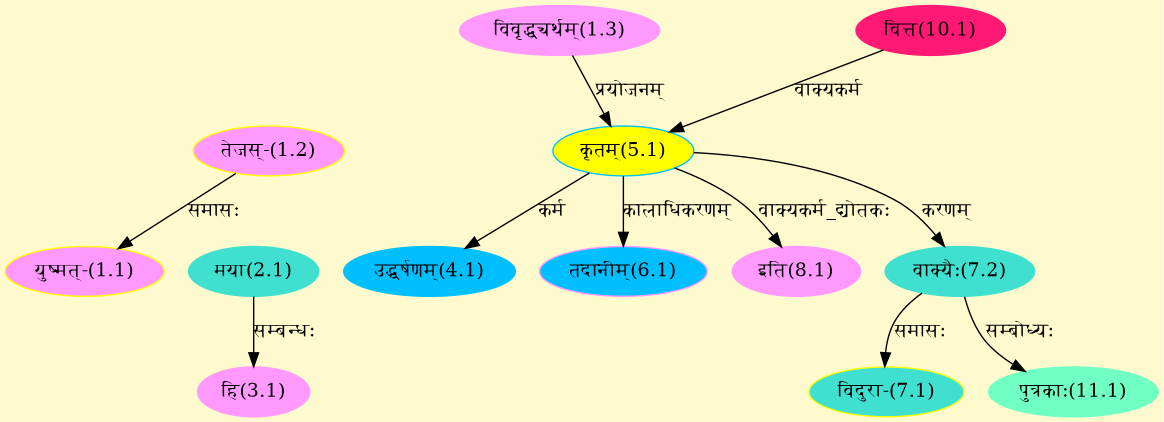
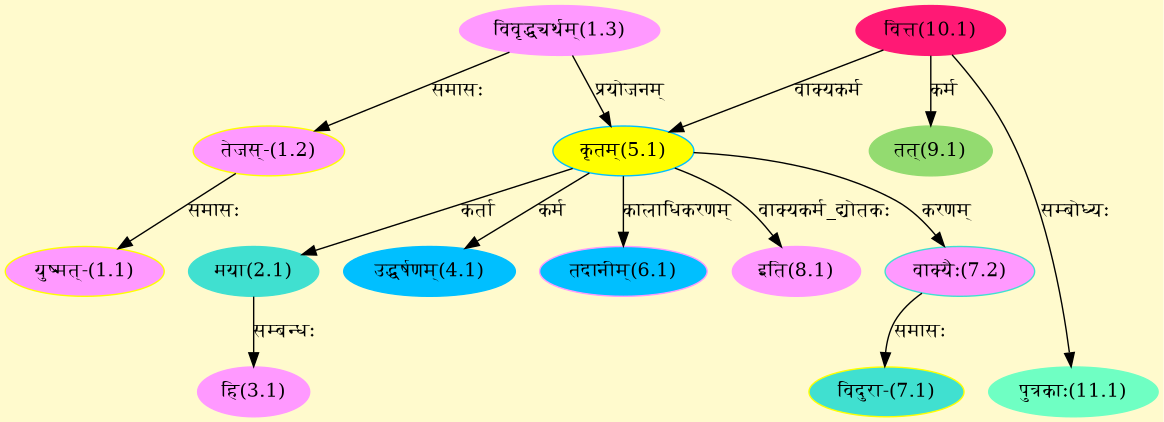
edge "विवृद्ध्यर्थम्(1.3)" -> "तेजस्-(1.2)": added, label "समासः"
node "तत्(9.1)": added
edge "कृतम्(5.1)" -> "मया(2.1)": added, label "कर्ता"
node "वाक्यैः(7.2)": fillcolor #40e0d0 -> #ff99ff
edge "वाक्यैः(7.2)" -> "पुत्रकाः(11.1)": now "वित्त(10.1)" -> "पुत्रकाः(11.1)"
